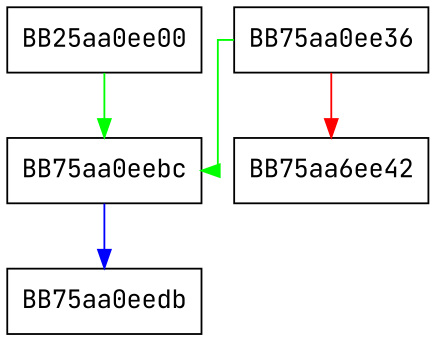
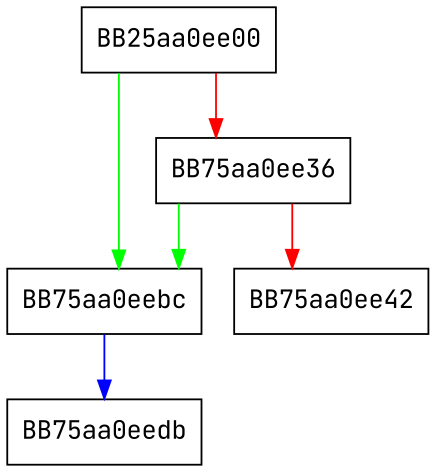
edge "BB25aa0ee00" -> "BB75aa0ee36": added
node "BB75aa6ee42": label "BB75aa6ee42" -> "BB75aa0ee42"
